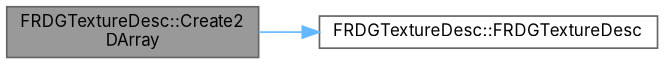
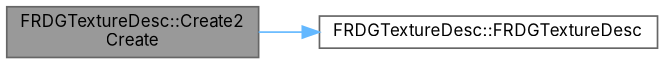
node "FRDGTextureDesc::Create2 DArray": label "FRDGTextureDesc::Create2 DArray" -> "FRDGTextureDesc::Create2 Create"
